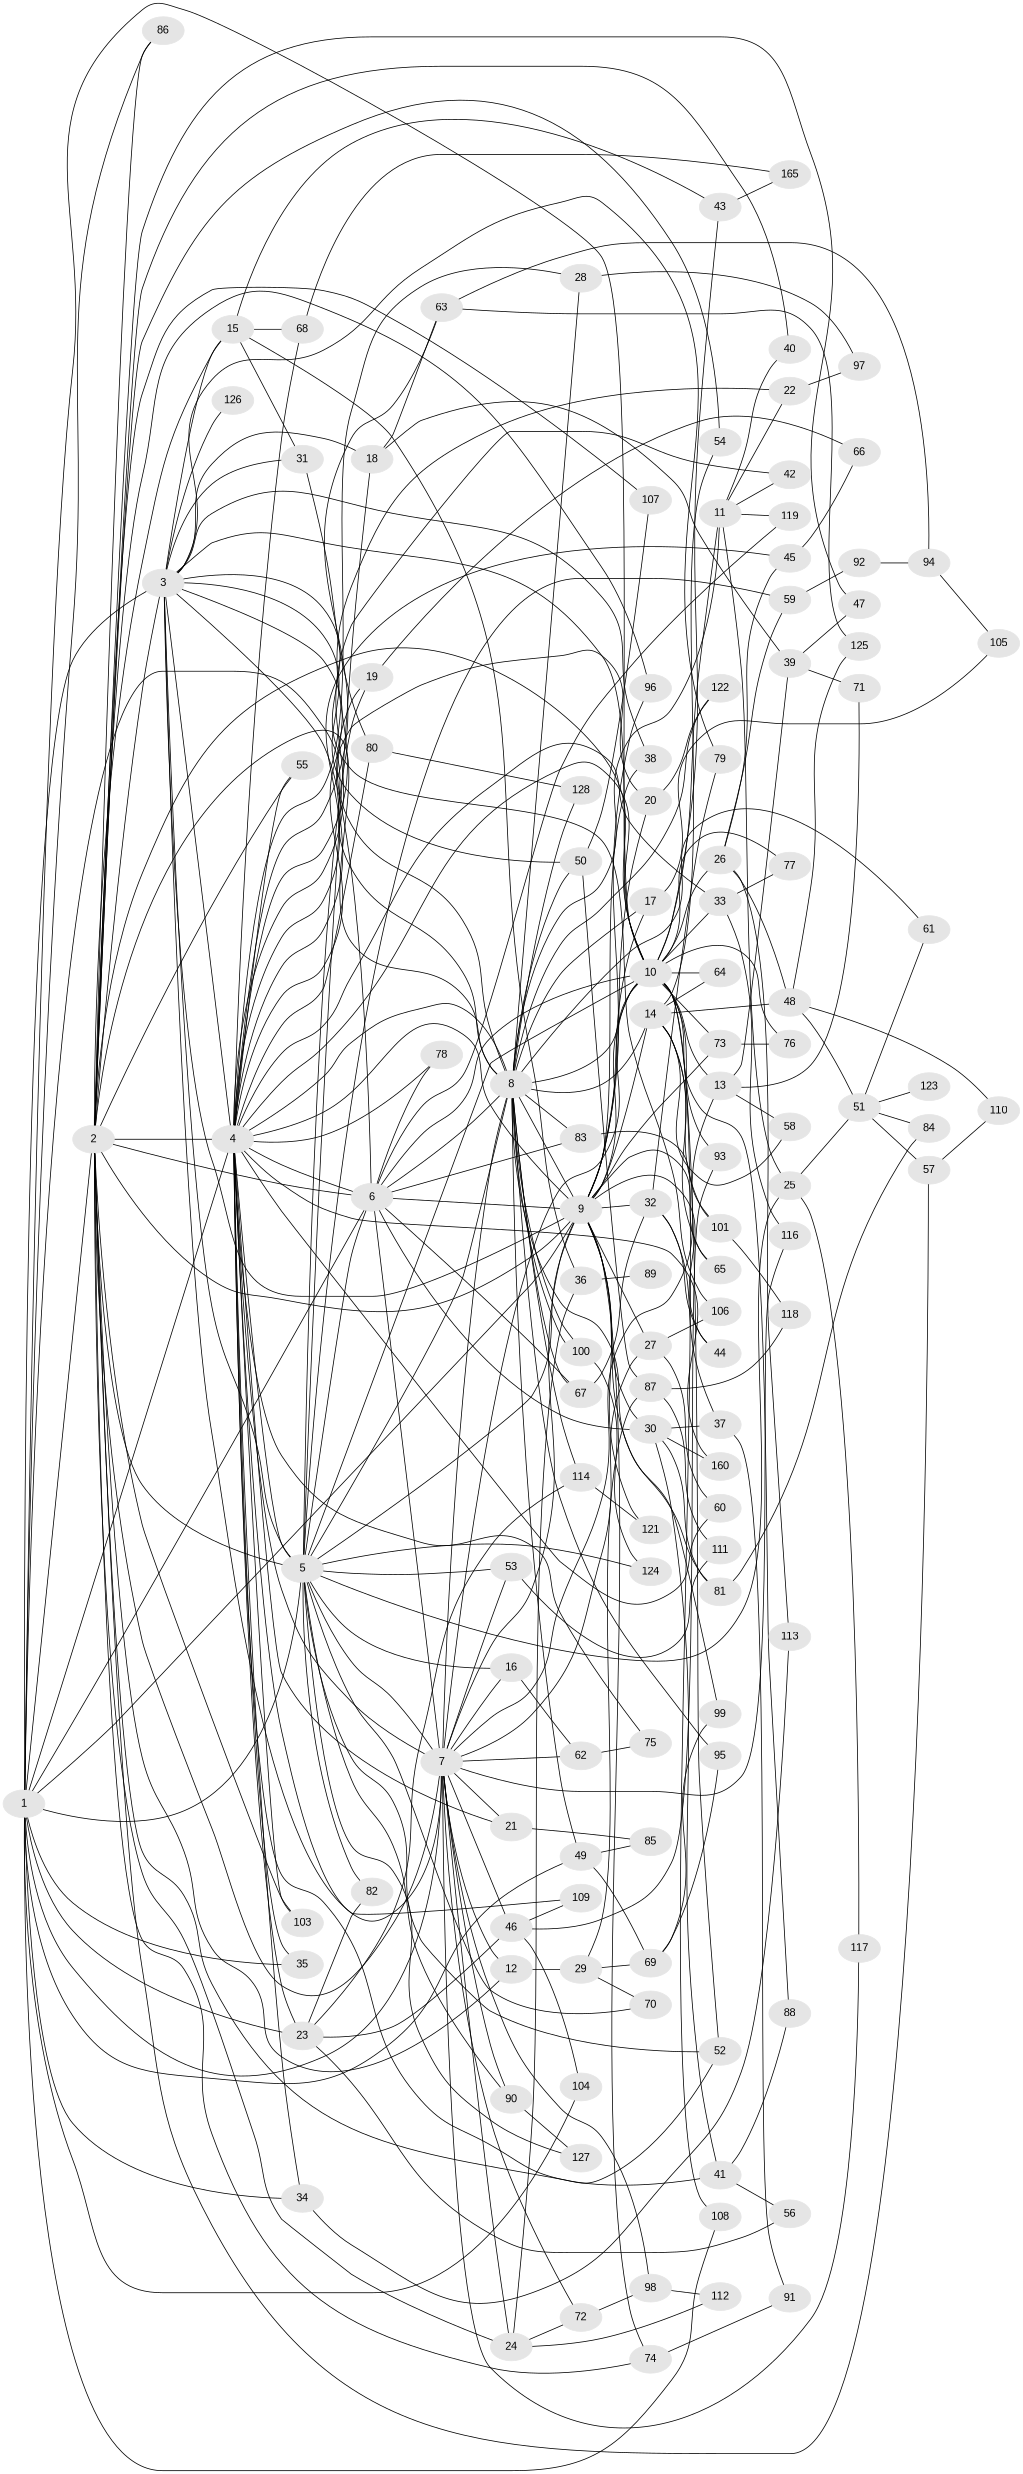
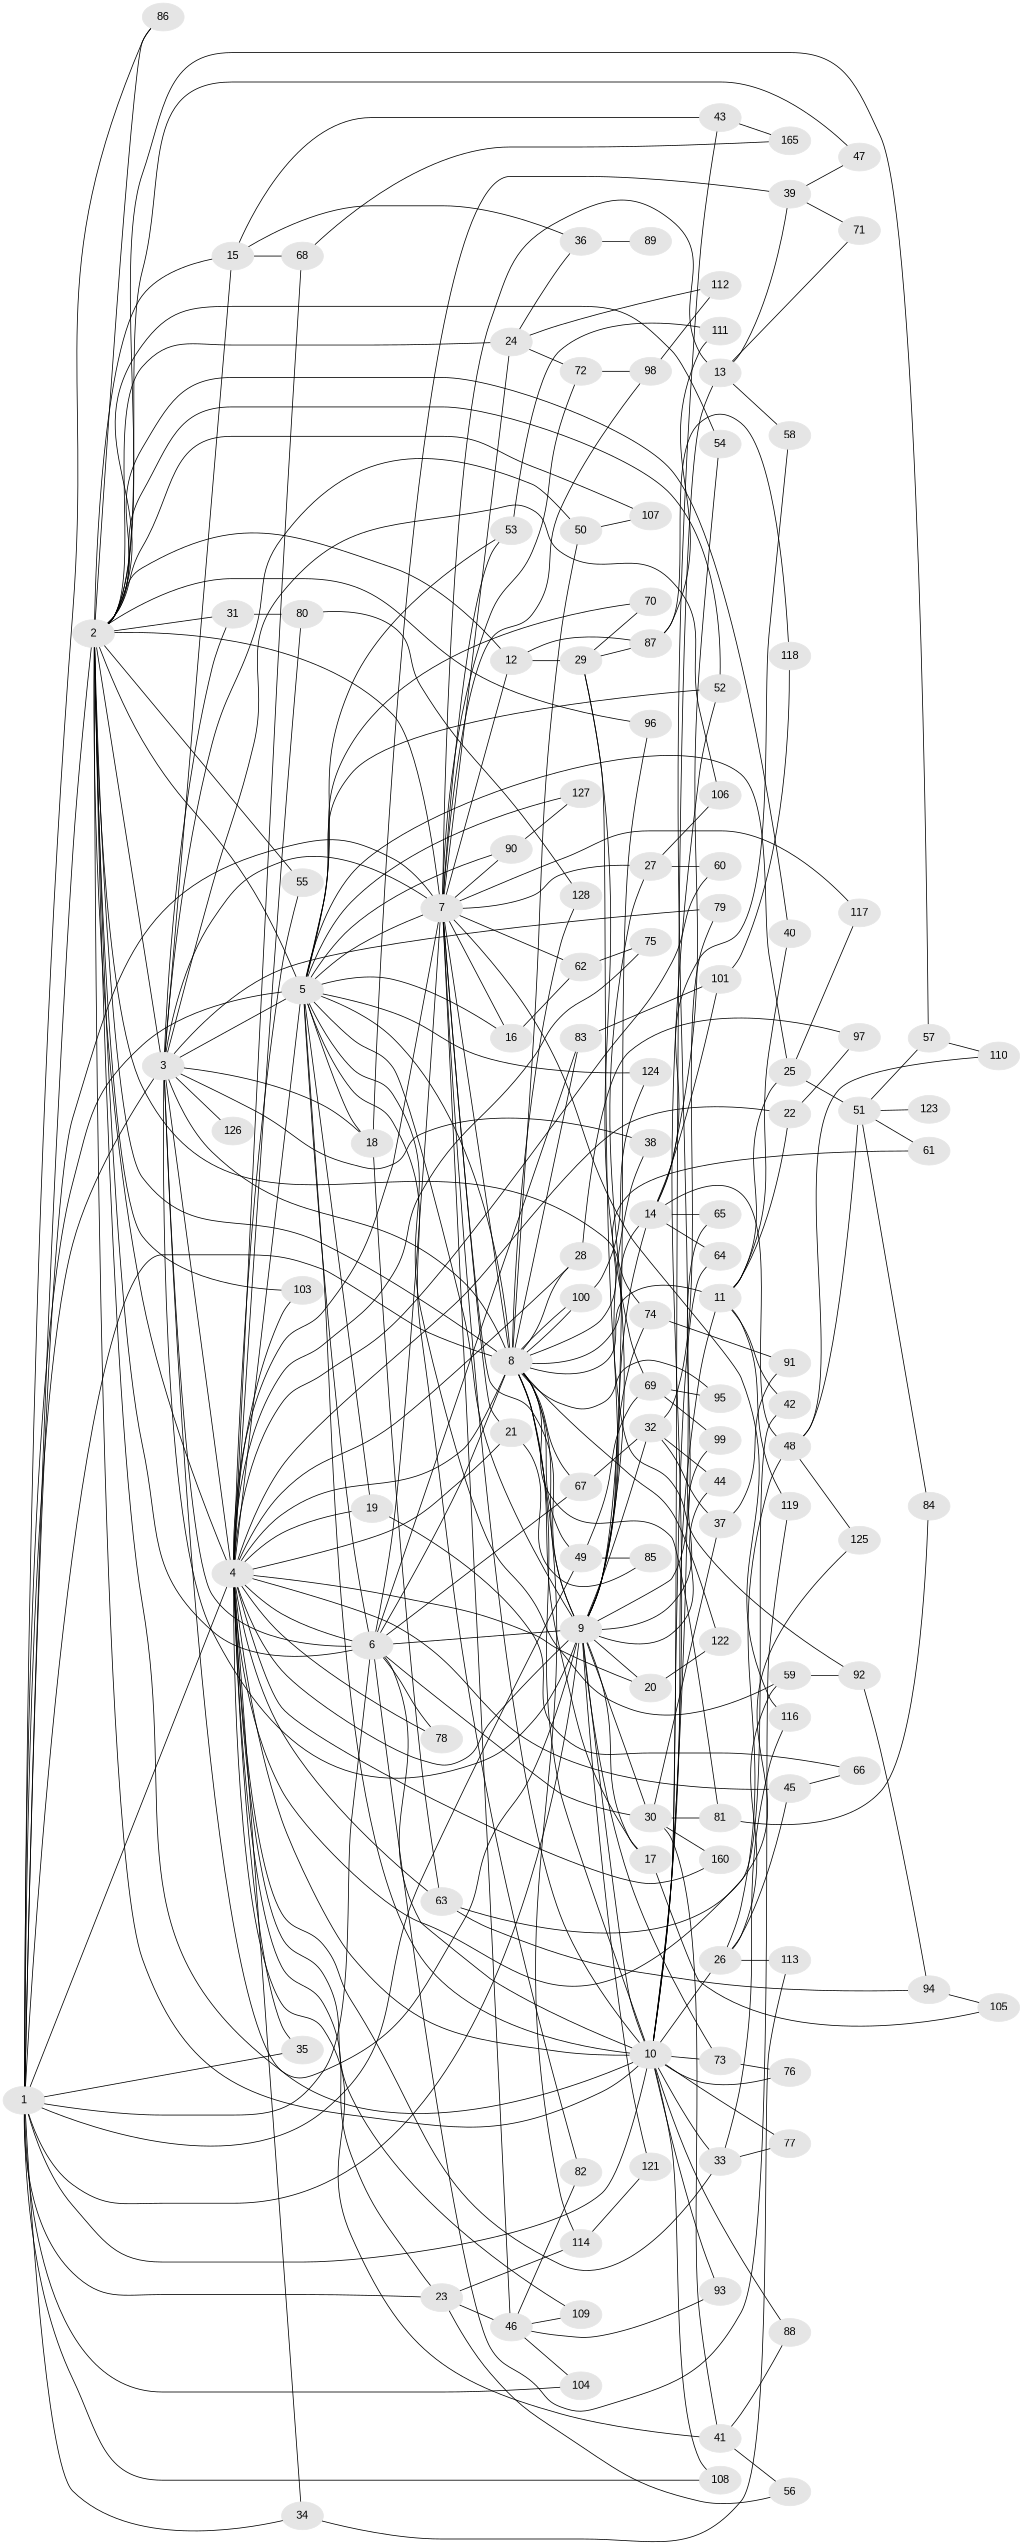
edge "15" -- "31": now "2" -- "31"
edge "50" -- "87": now "12" -- "87"
edge "29" -- "92": added
edge "82" -- "23": now "82" -- "46"
